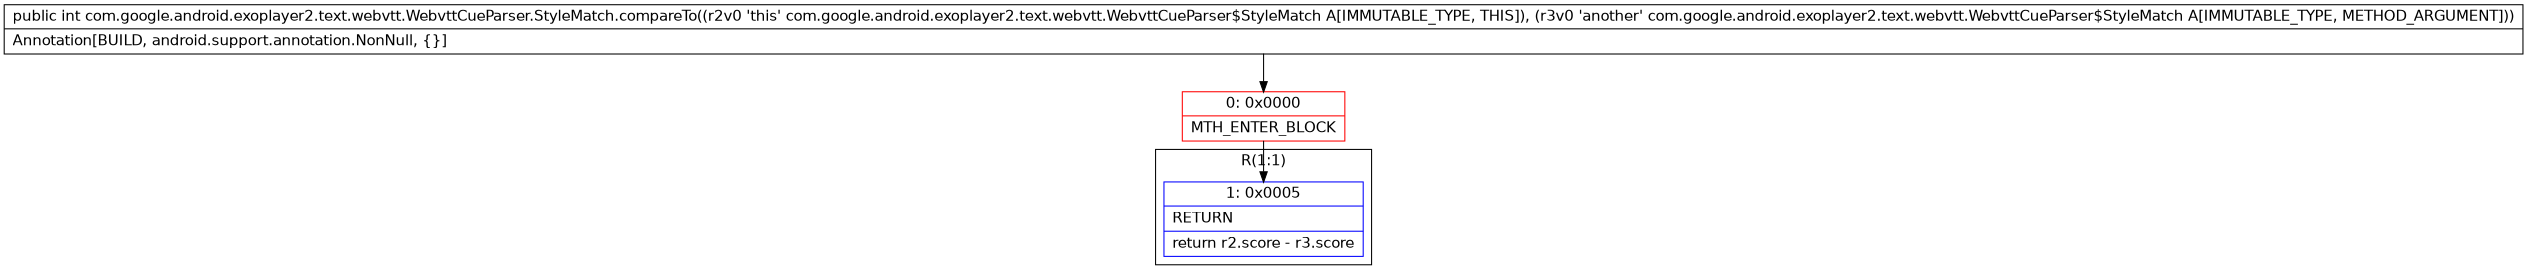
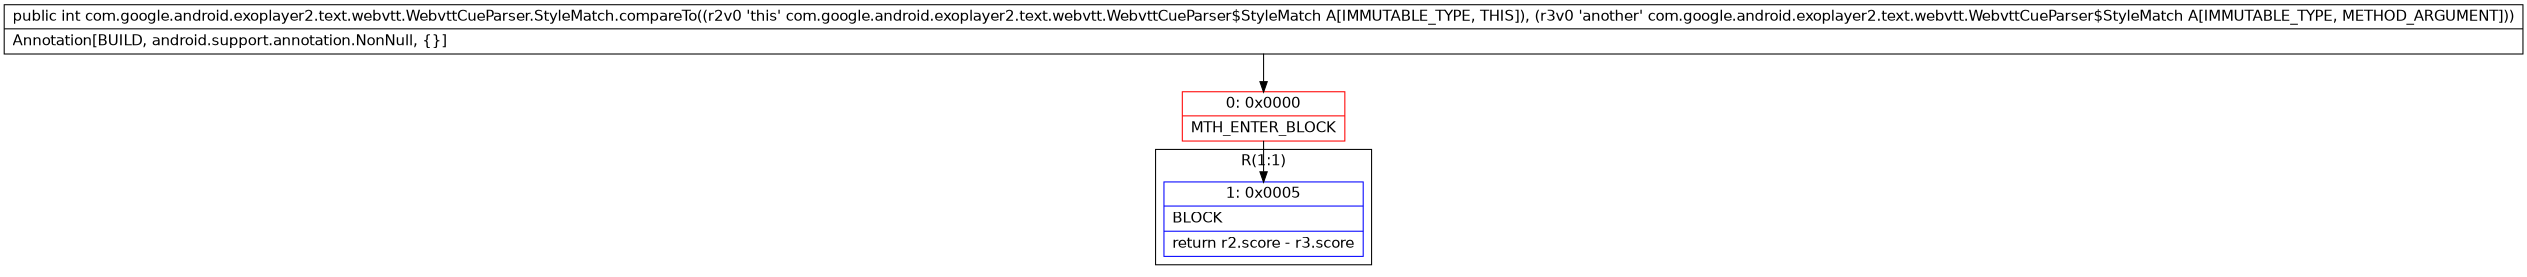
node "1: 0x0005": text "RETURN" -> "BLOCK"
